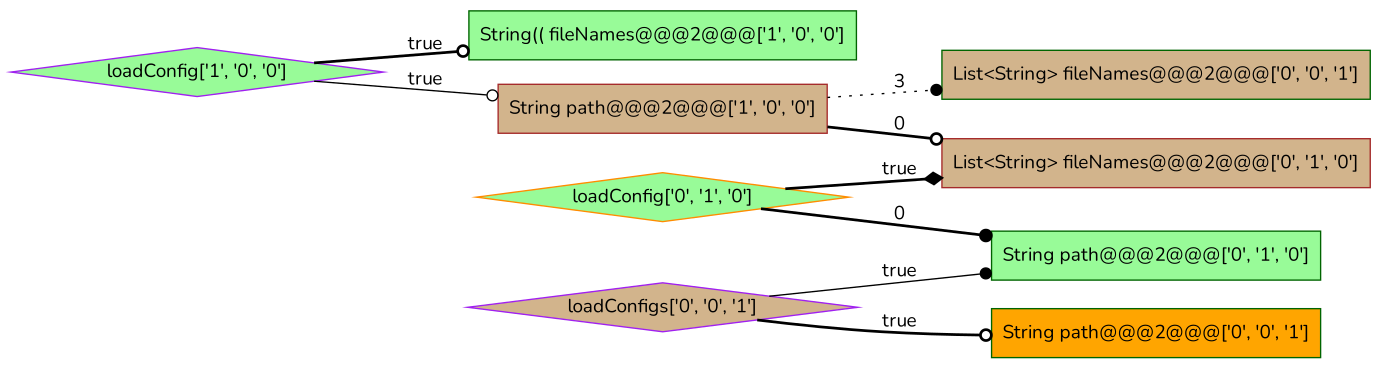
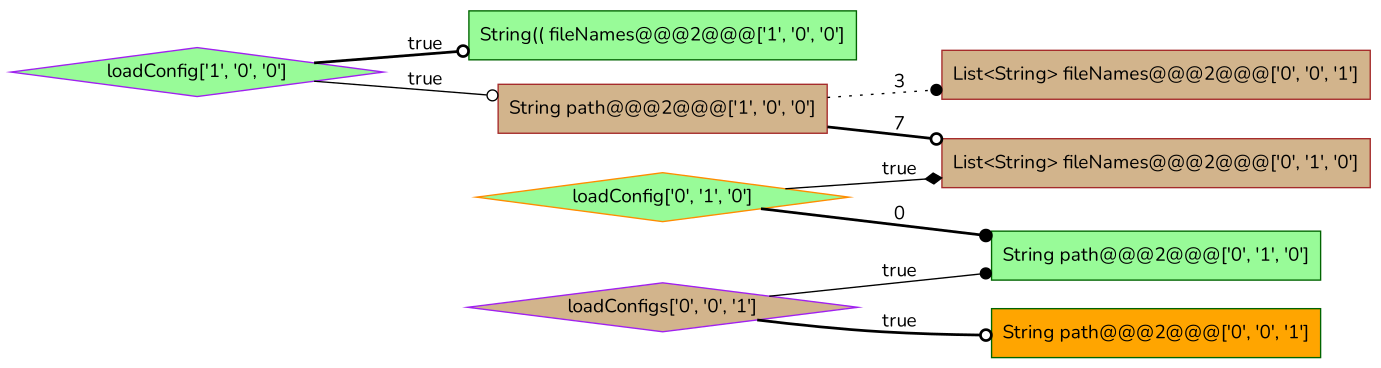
node "List<String> fileNames@@@2@@@['0', '0', '1']": color darkgreen -> brown
edge "String path@@@2@@@['1', '0', '0']" -> "List<String> fileNames@@@2@@@['0', '1', '0']": label "0" -> "7"
edge "loadConfig['0', '1', '0']" -> "List<String> fileNames@@@2@@@['0', '1', '0']": style bold -> solid
